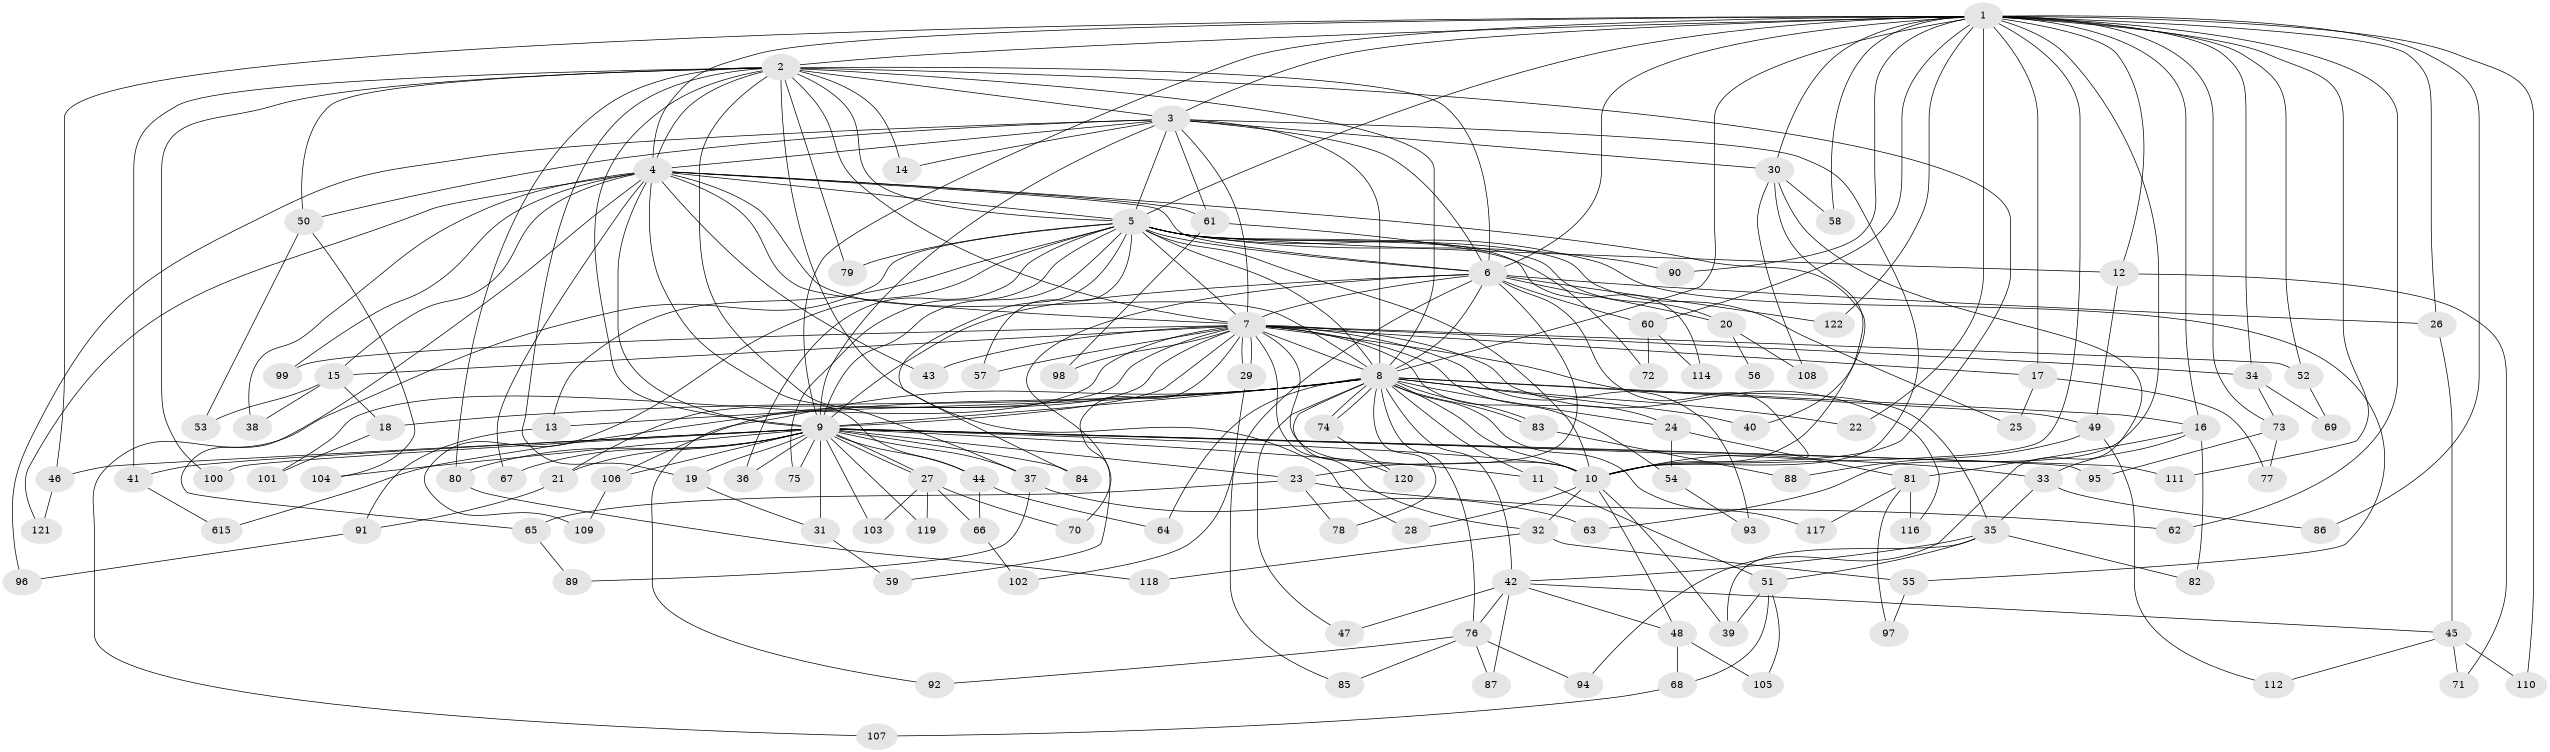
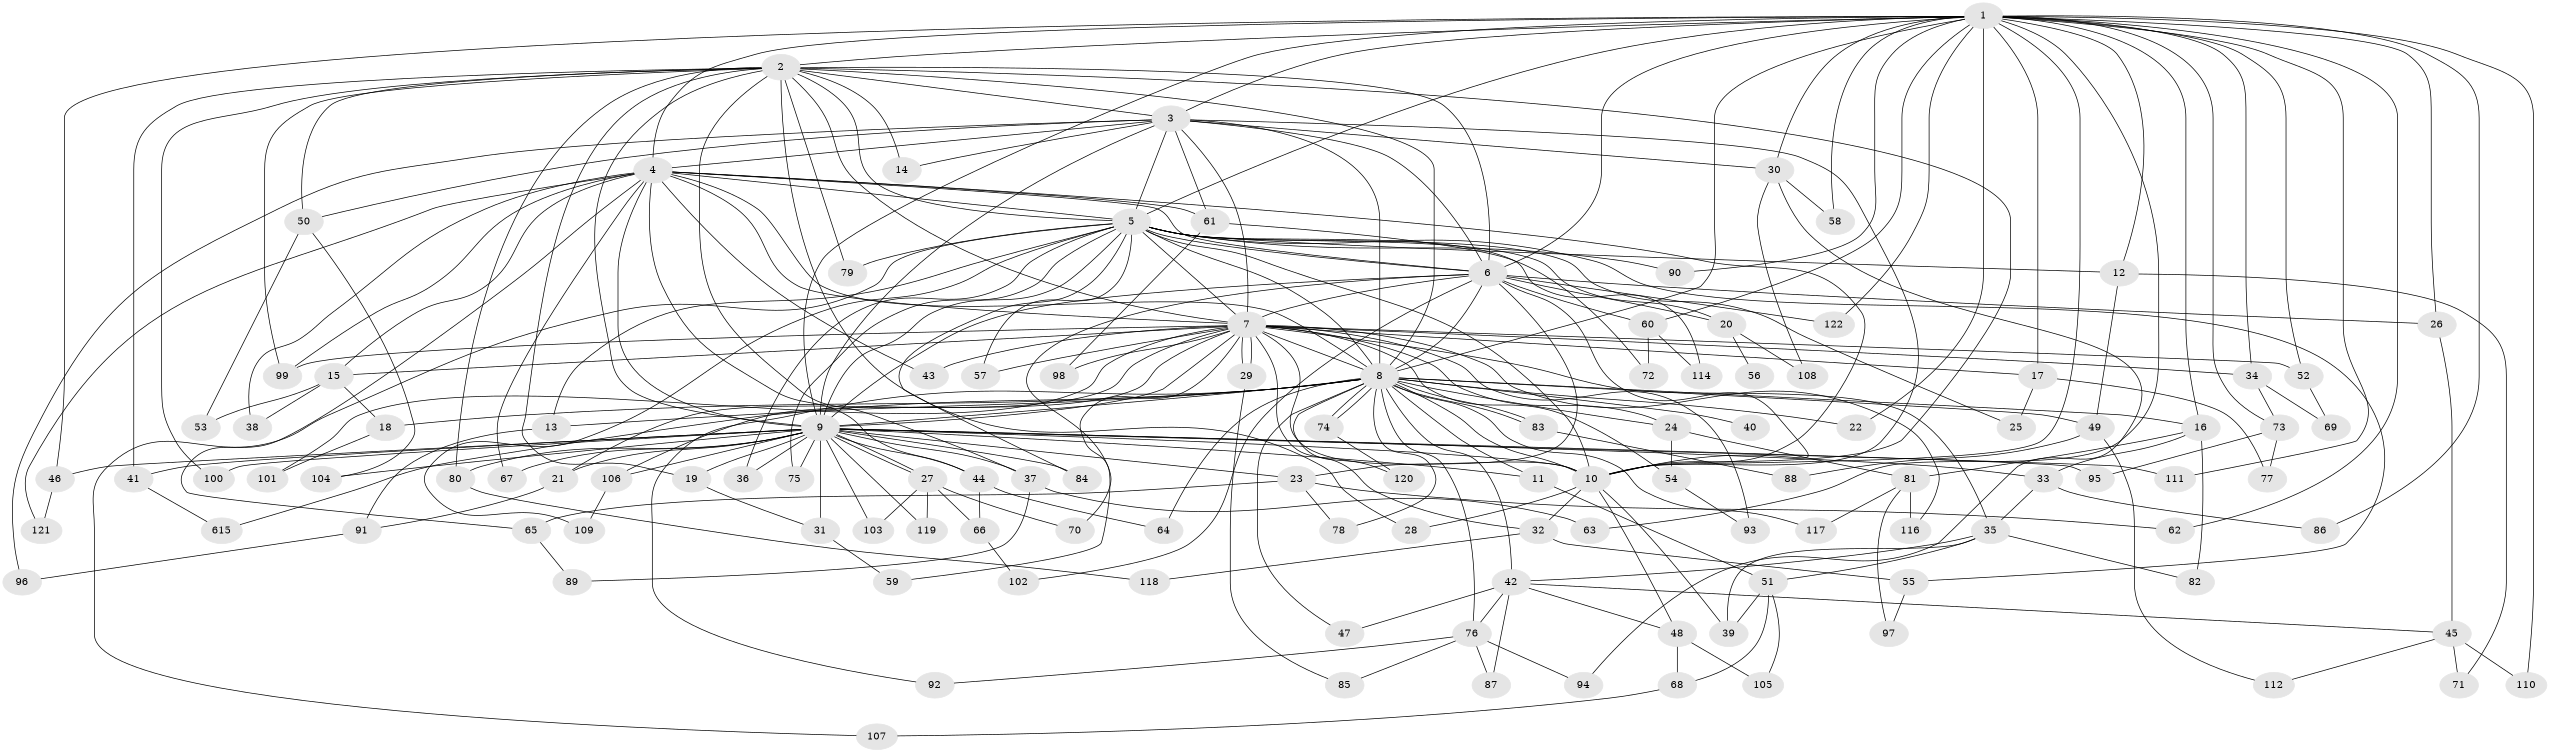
edge "2" -- "4": now "2" -- "99"
edge "30" -- "40": removed
